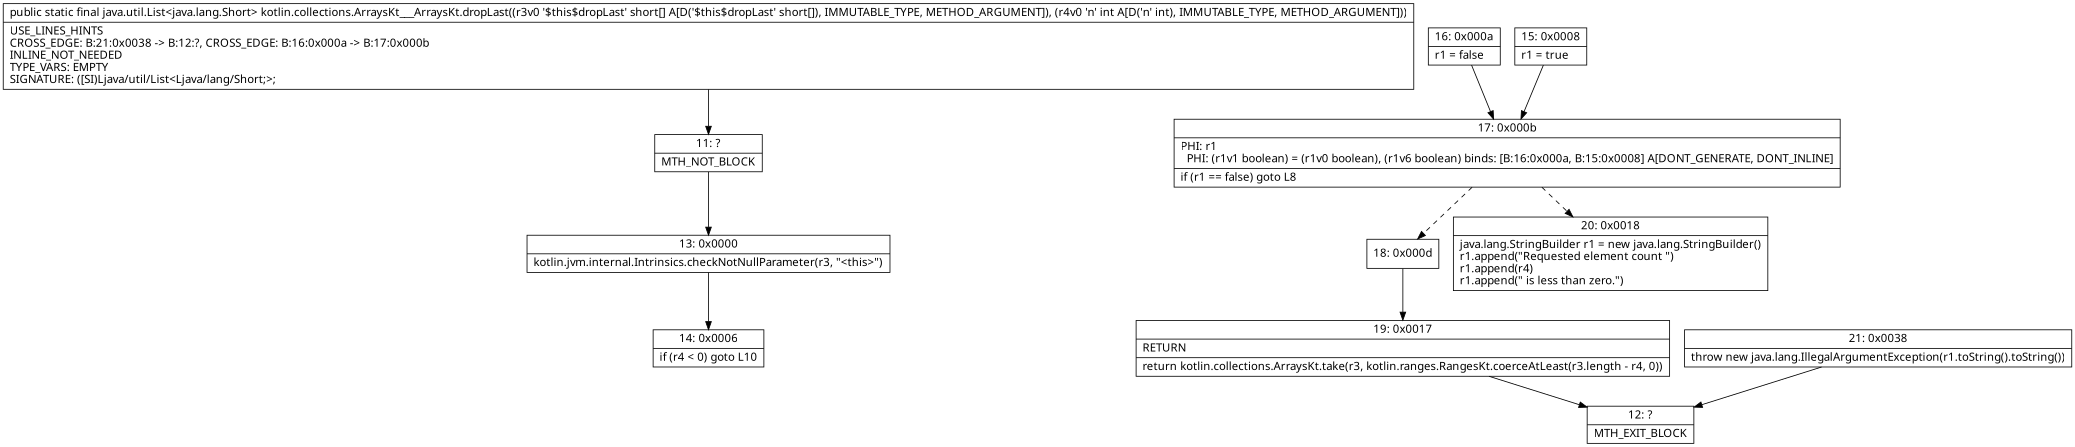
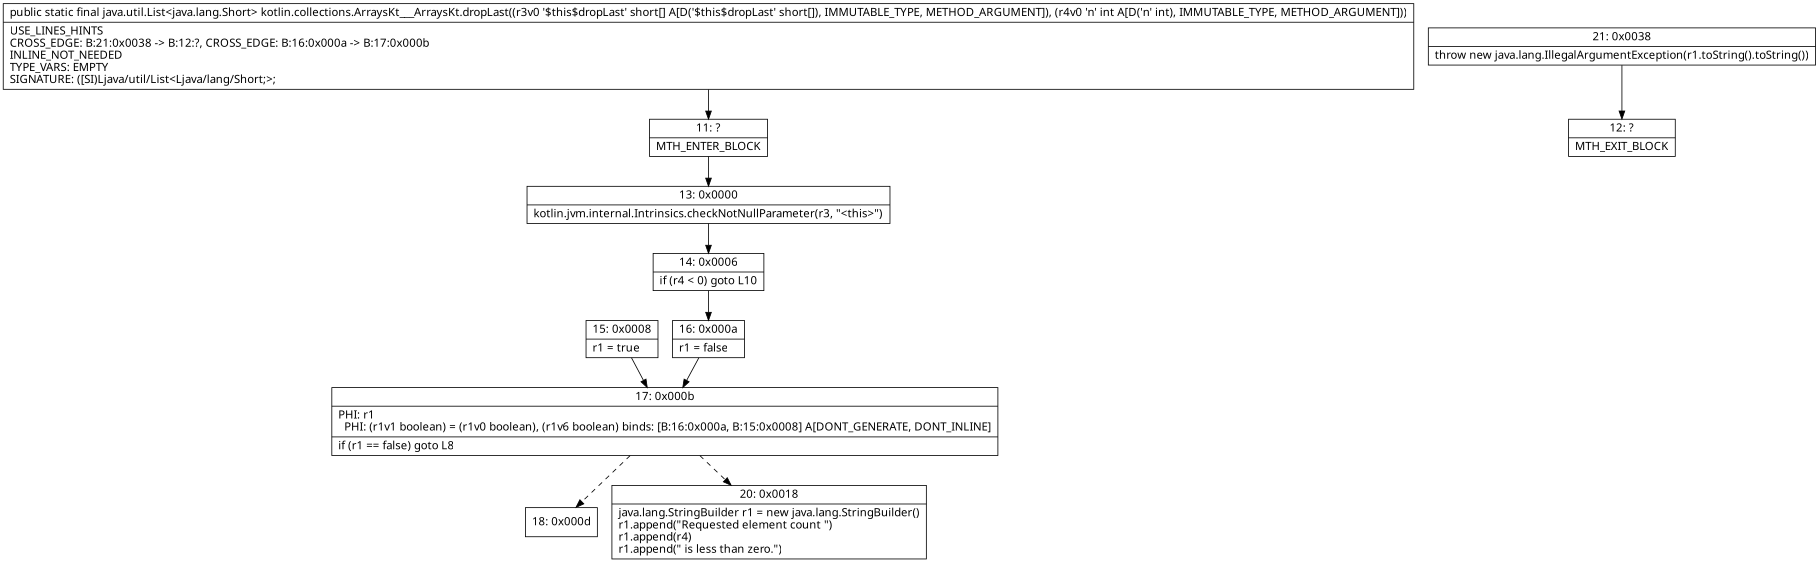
node "11: ?": text "MTH_NOT_BLOCK" -> "MTH_ENTER_BLOCK"
edge "14: 0x0006" -> "16: 0x000a": added
node "19: 0x0017": removed
